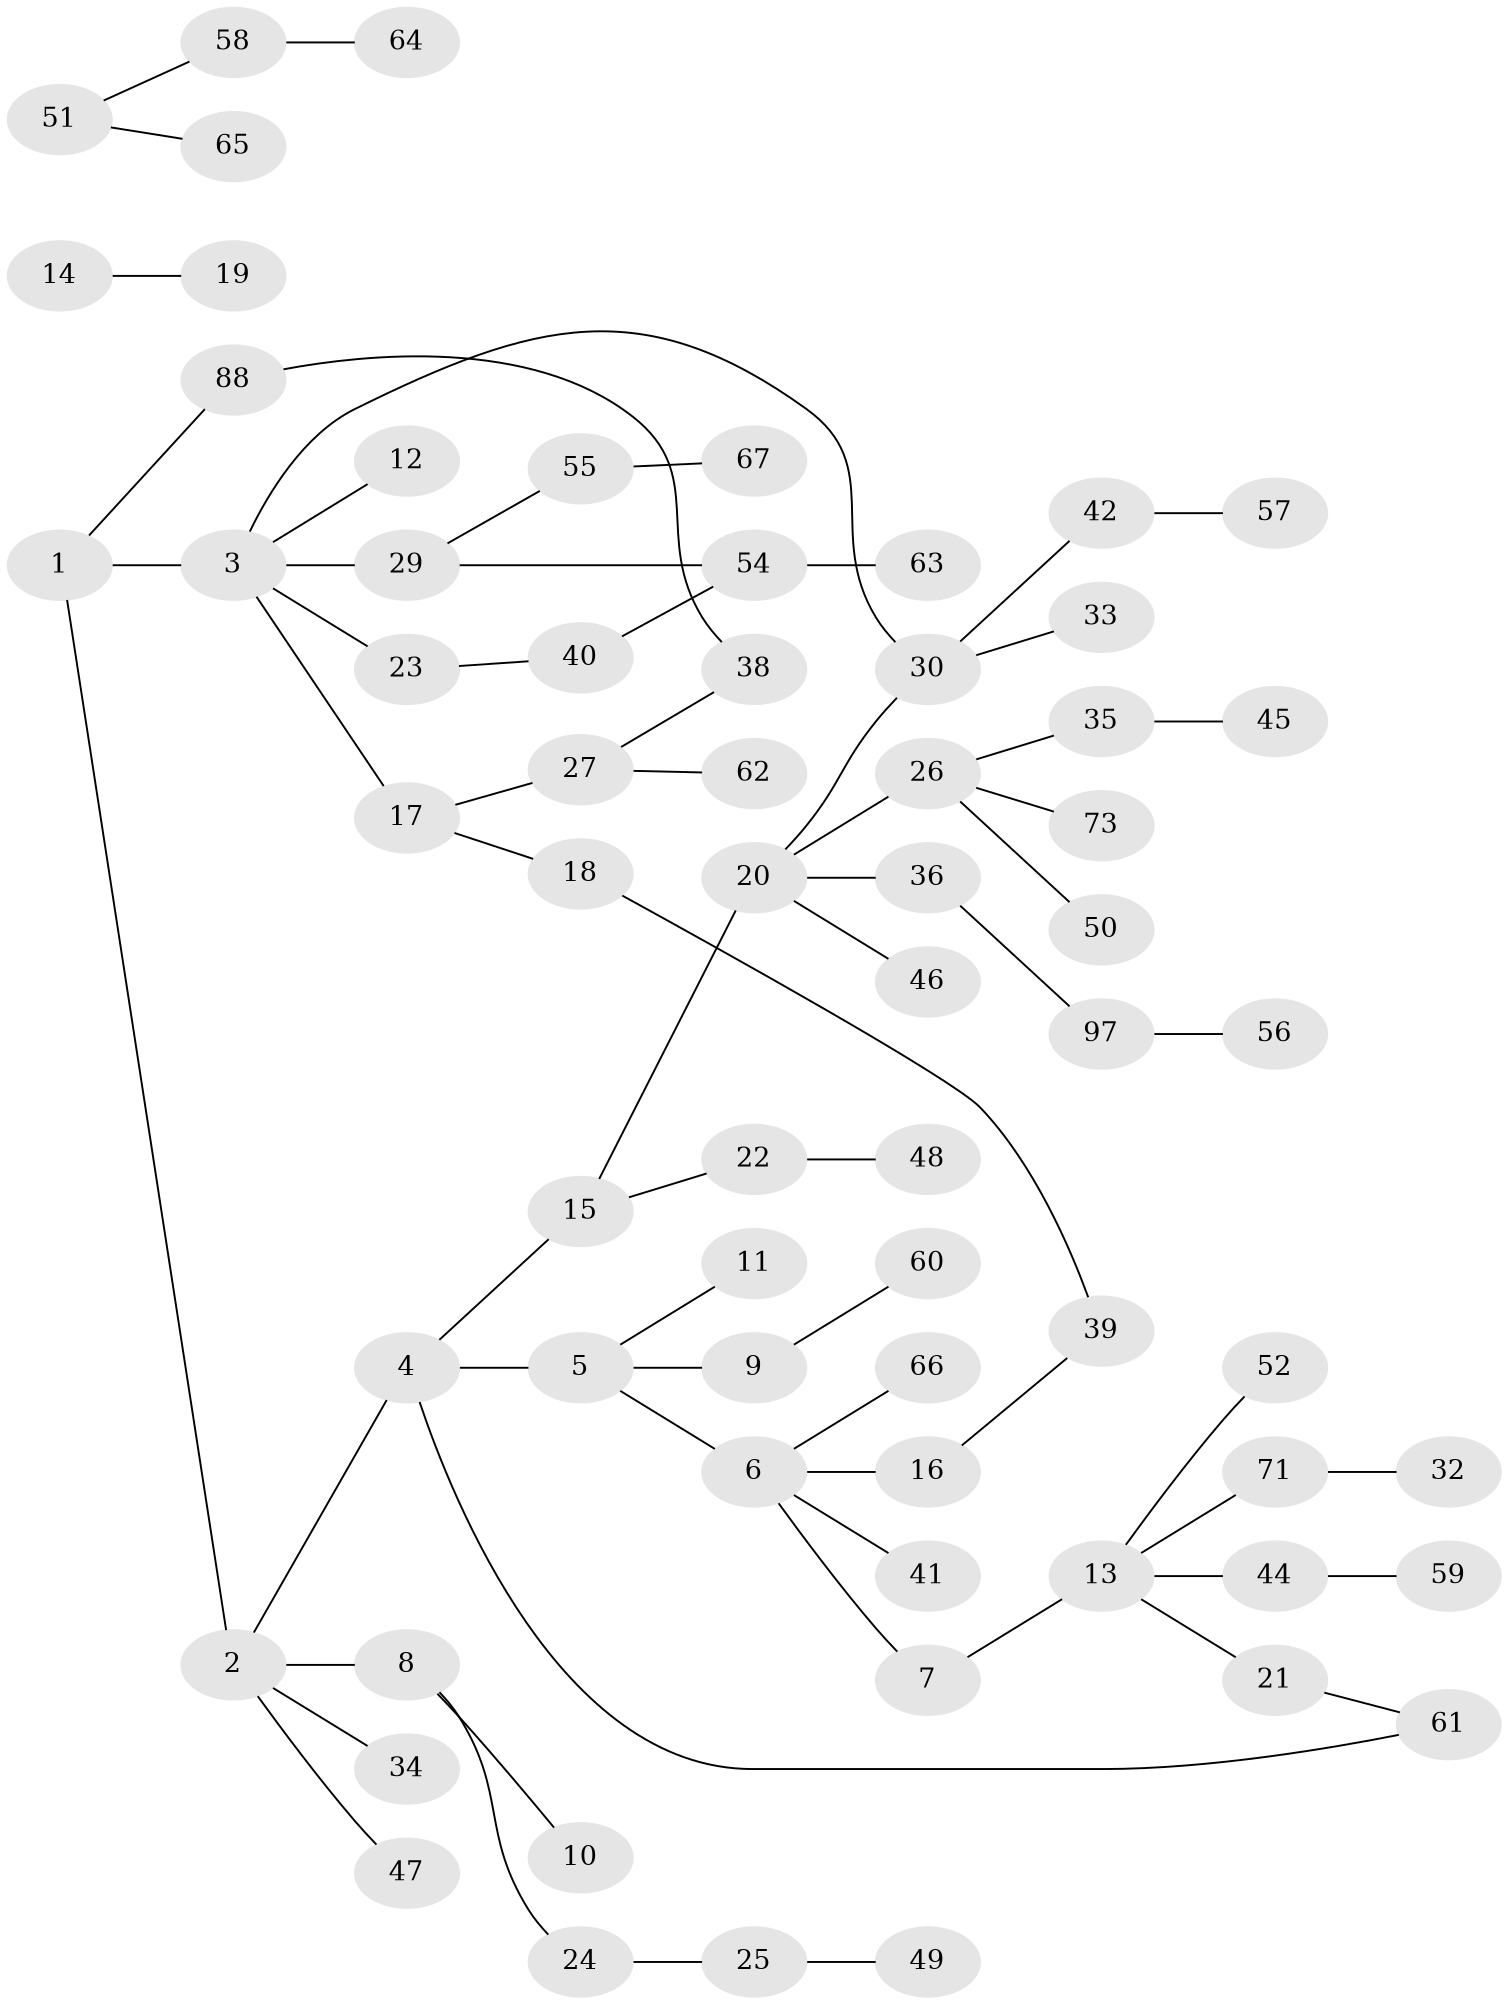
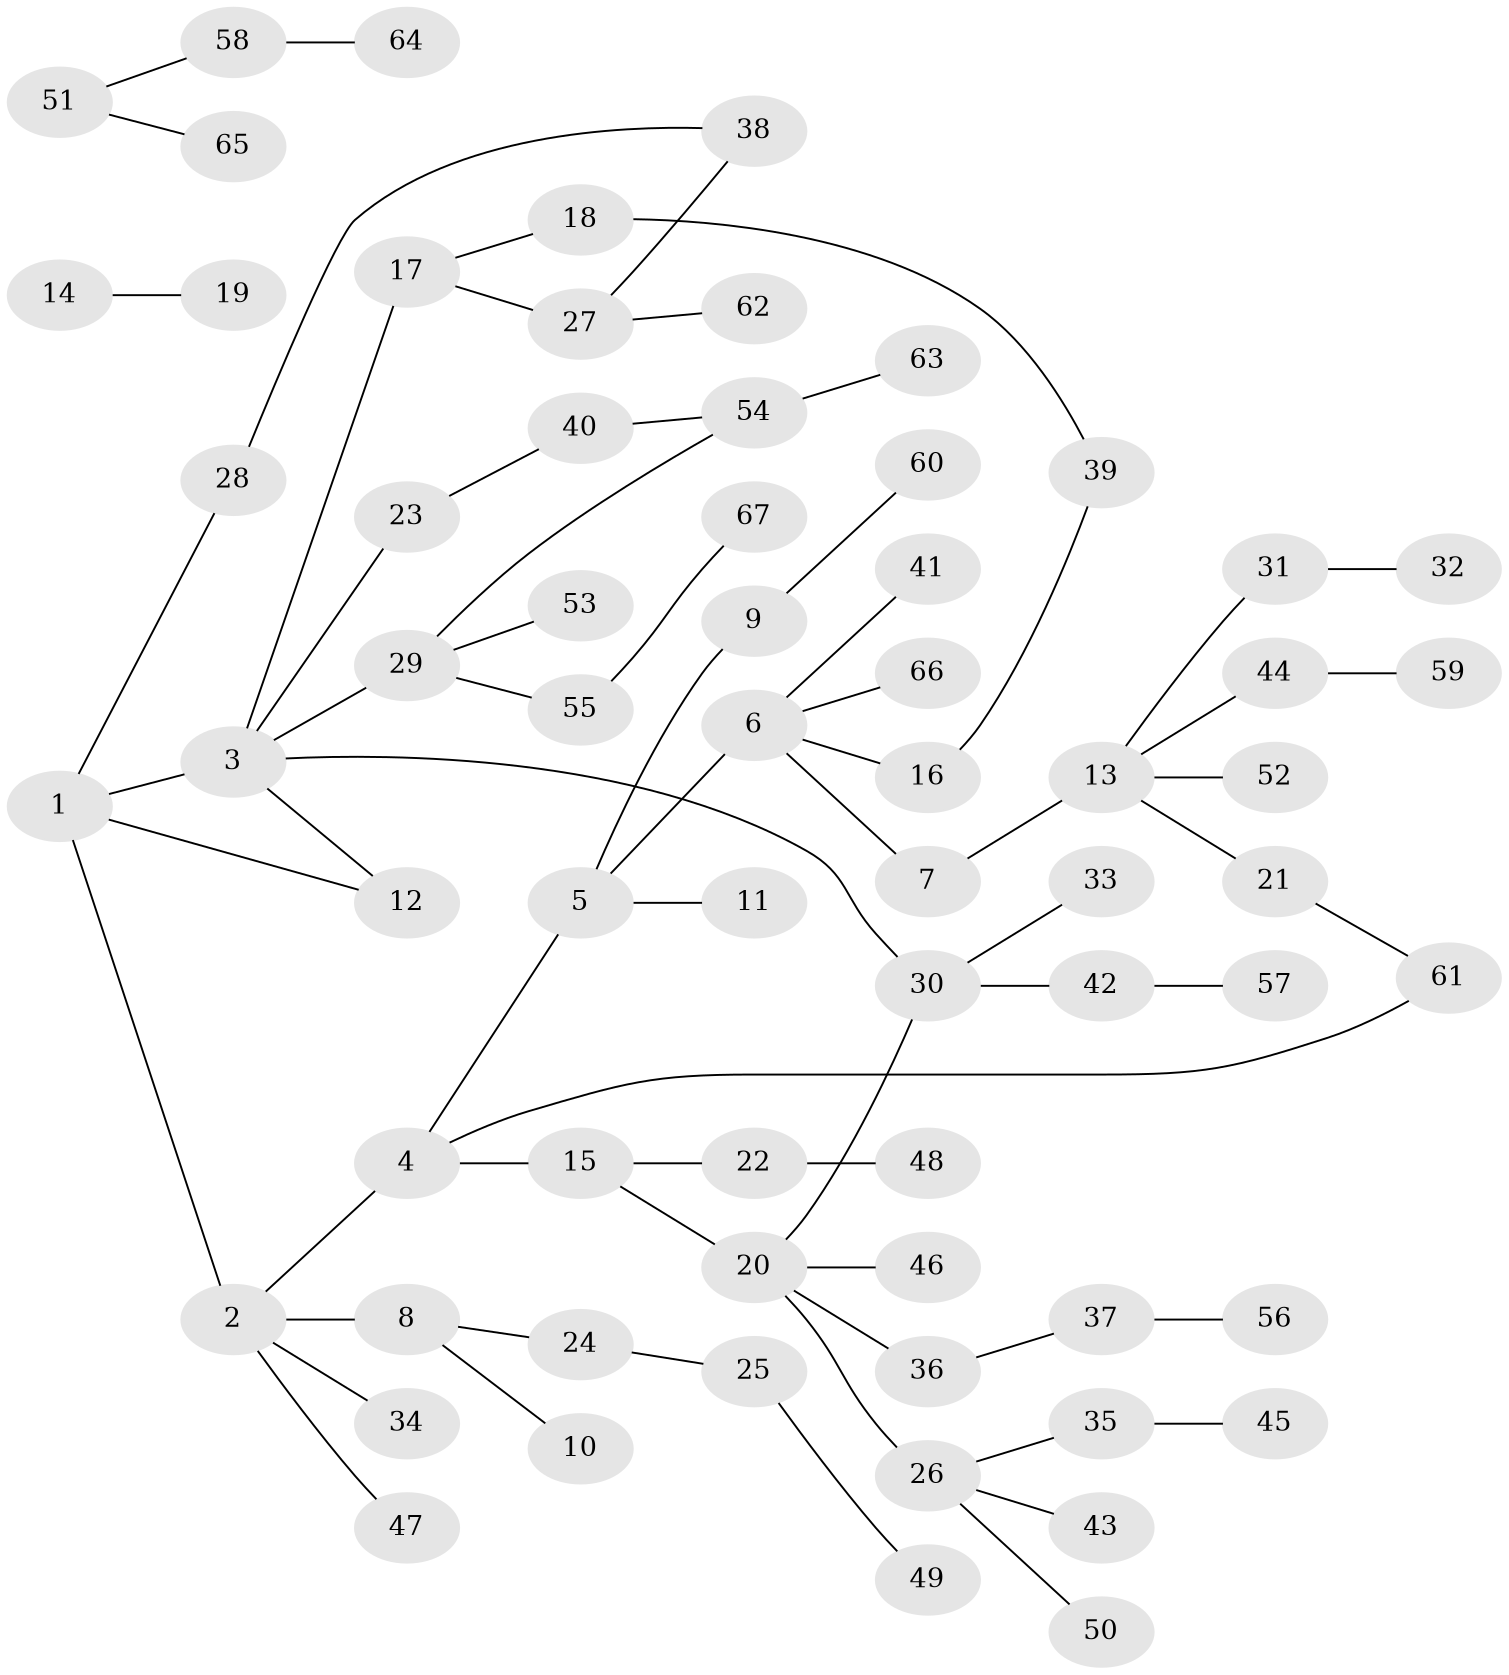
node "88": label "88" -> "28"
node "53": added
node "73": label "73" -> "43"
edge "1" -- "12": added
node "97": label "97" -> "37"
node "71": label "71" -> "31"
